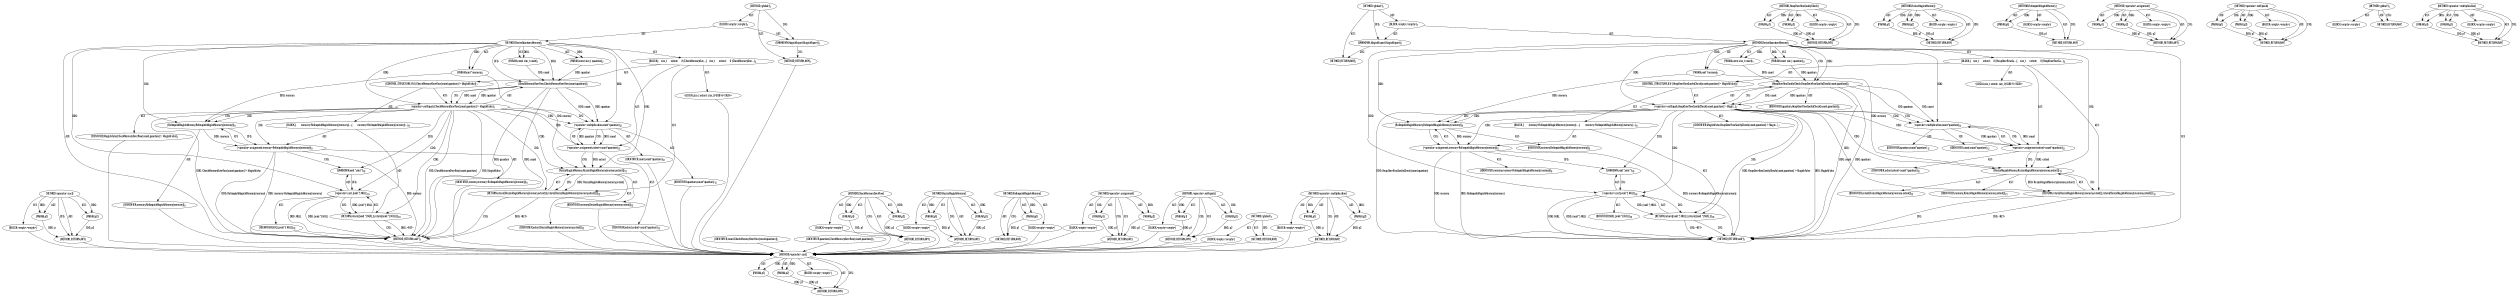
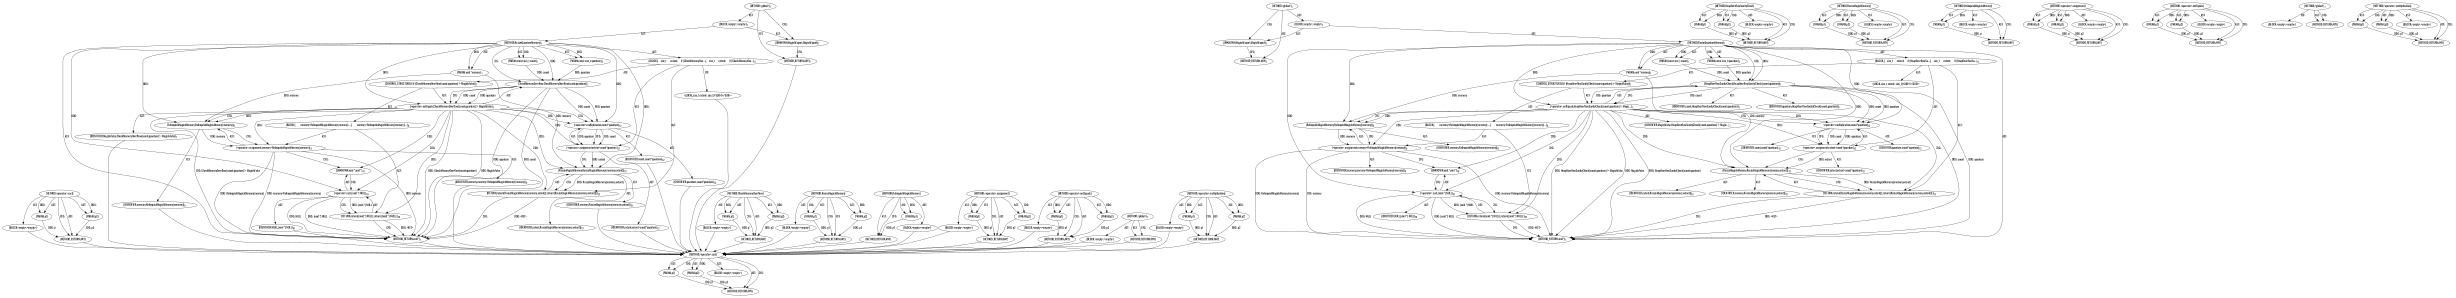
node "(IDENTIFIER,count,HeapOverflowSanityCheck(count,quantum))": added
node "(IDENTIFIER,count,CheckMemoryOverflow(count,quantum))": removed
node "(IDENTIFIER,quantum,CheckMemoryOverflow(count,quantum))": removed
